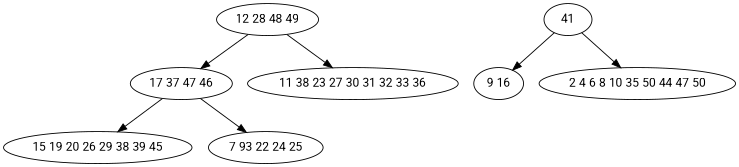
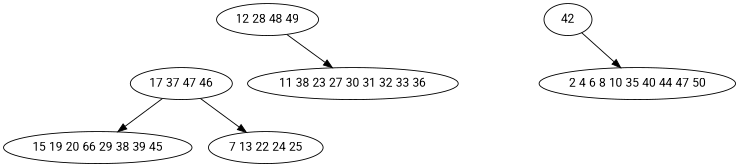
node "41": label "41" -> "42"
edge "12 28 48 49" -> "17 37 47 46": removed
node "9 16": removed
node "2 4 6 8 10 35 50 44 47 50": label "2 4 6 8 10 35 50 44 47 50" -> "2 4 6 8 10 35 40 44 47 50"
node "15 19 20 26 29 38 39 45": label "15 19 20 26 29 38 39 45" -> "15 19 20 66 29 38 39 45"
node "7 93 22 24 25": label "7 93 22 24 25" -> "7 13 22 24 25"
